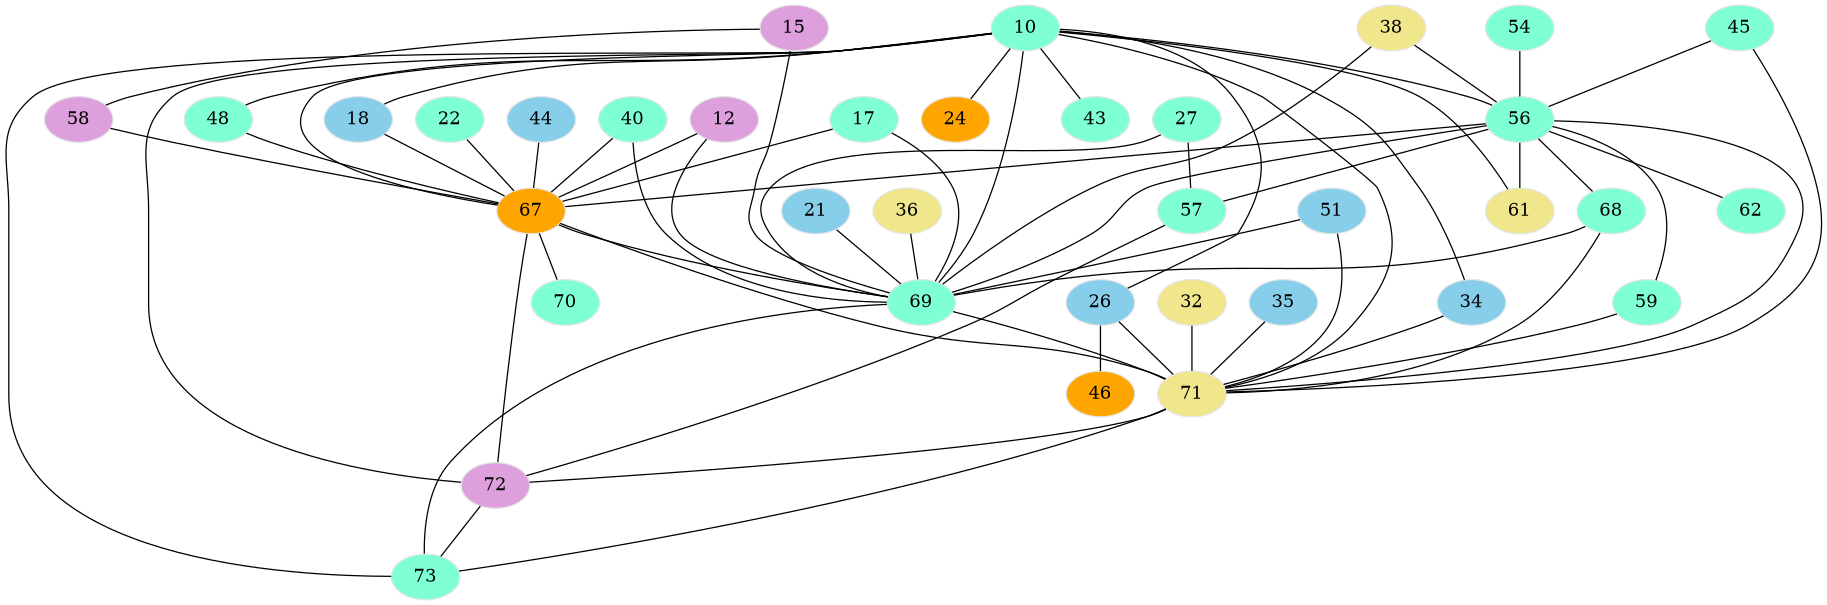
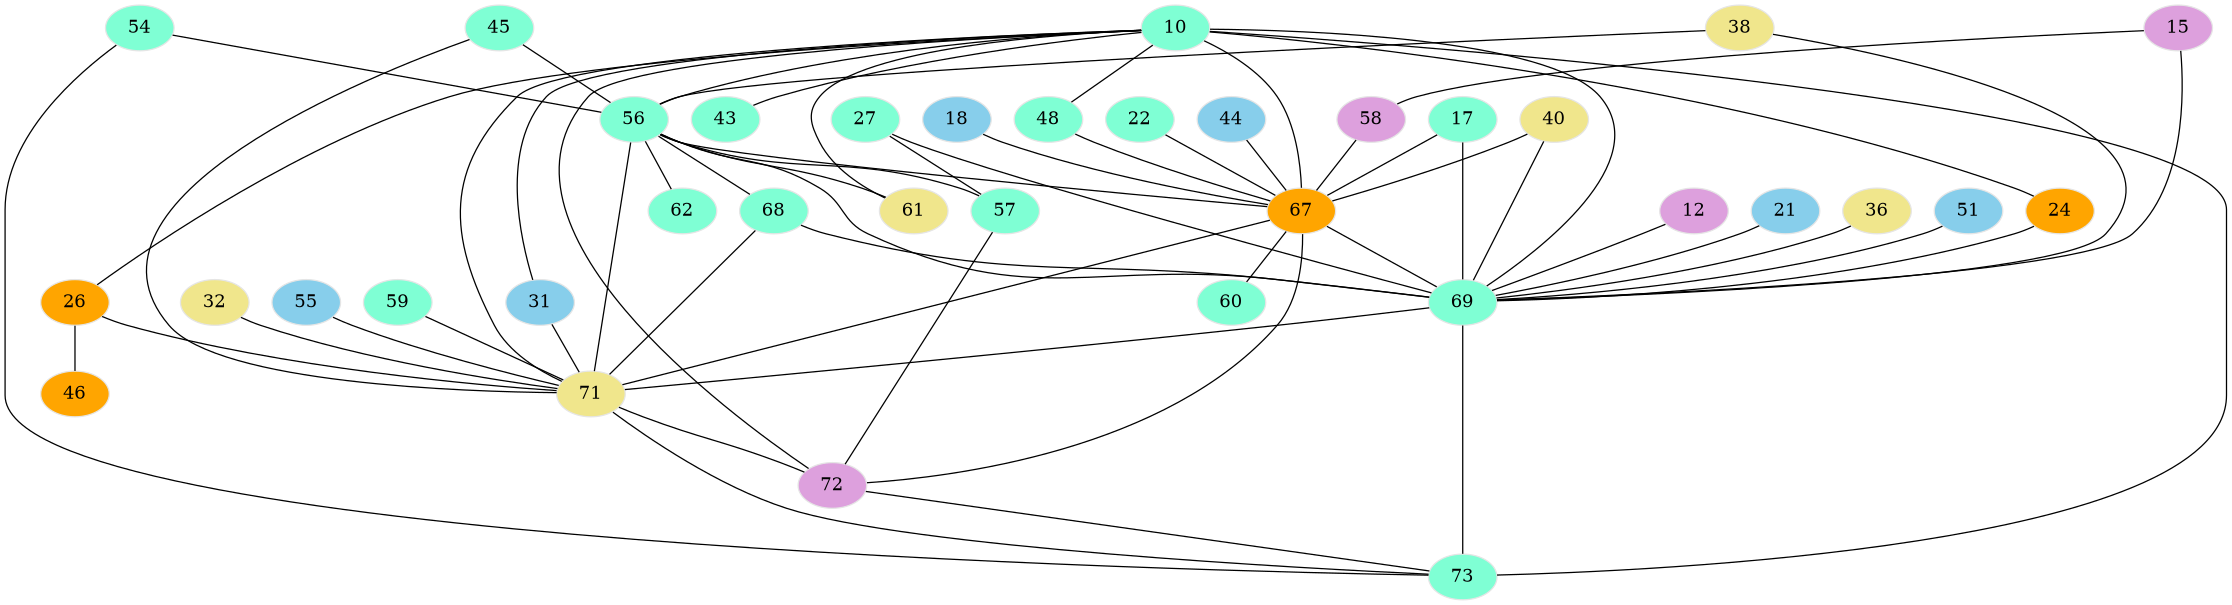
edge "10" -- "18": removed
node "40": fillcolor aquamarine -> khaki
edge "12" -- "67": removed
edge "56" -- "59": removed
edge "24" -- "69": added
node "70": label "70" -> "60"
node "26": fillcolor skyblue -> orange
node "35": label "35" -> "55"
node "34": label "34" -> "31"
edge "51" -- "71": removed
edge "54" -- "73": added
